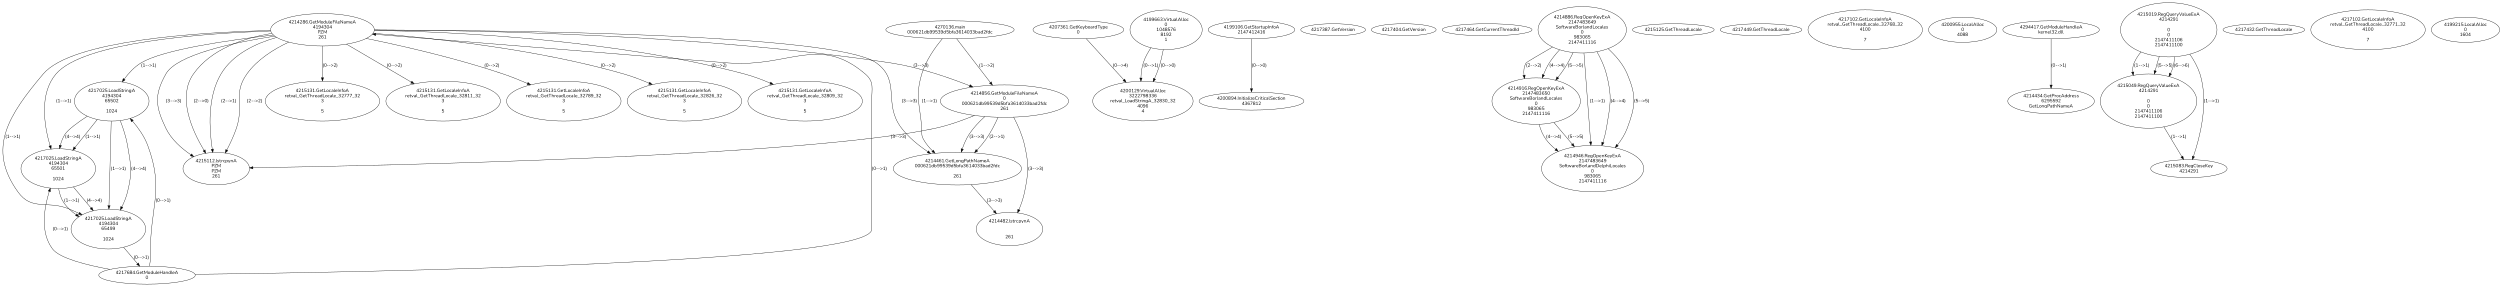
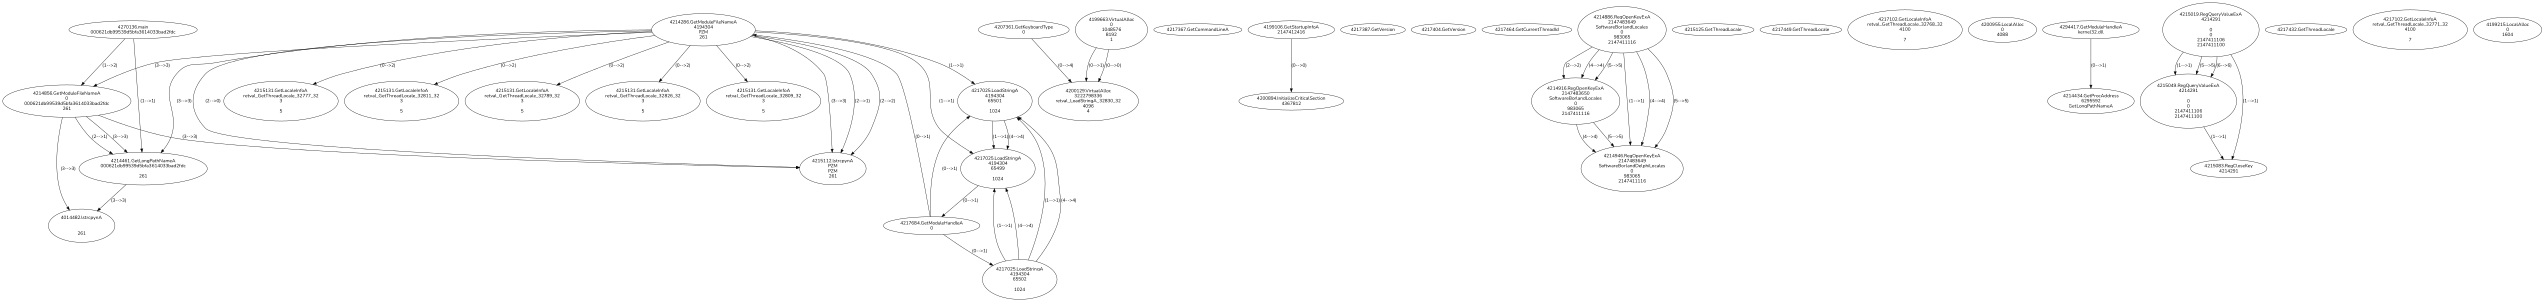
node "4217367.GetCommandLineA": added
edge "4214286.GetModuleFileNameA 4194304 PZM 261" -> "4217025.LoadStringA 4194304 65502 1024": removed, label "(1-->1)"
node "4214482.lstrcpynA 261": label "4214482.lstrcpynA 261" -> "4014482.lstrcpynA 261"
